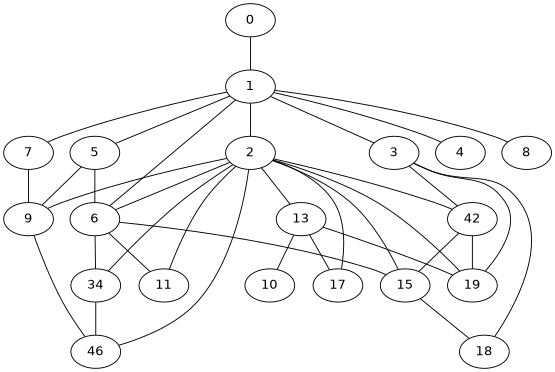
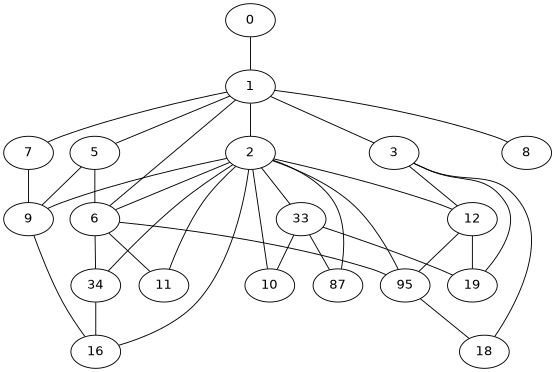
node "4": removed
edge "2" -- "19": now "2" -- "10"
node "13": label "13" -> "33"
node "42": label "42" -> "12"
node "17": label "17" -> "87"
node "15": label "15" -> "95"
node "46": label "46" -> "16"
